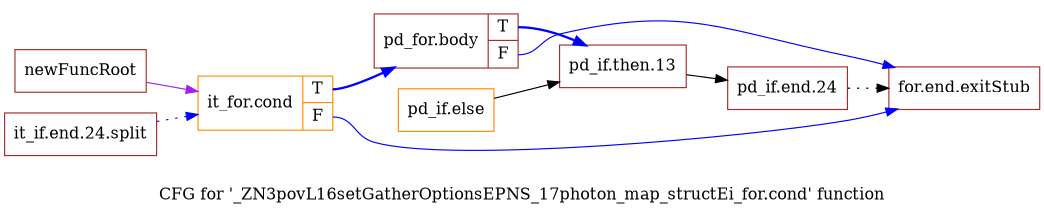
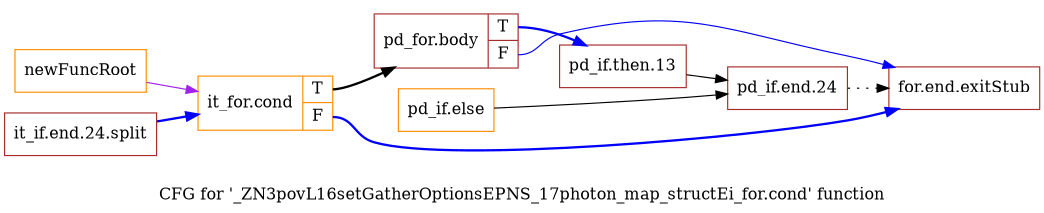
node "newFuncRoot": color brown -> darkorange
edge "it_for.cond" -> "pd_for.body": color blue -> black
edge "pd_if.else" -> "pd_if.then.13": now "pd_if.else" -> "pd_if.end.24"
edge "it_if.end.24.split" -> "it_for.cond": style dotted -> bold
edge "it_for.cond" -> "for.end.exitStub": style solid -> bold
